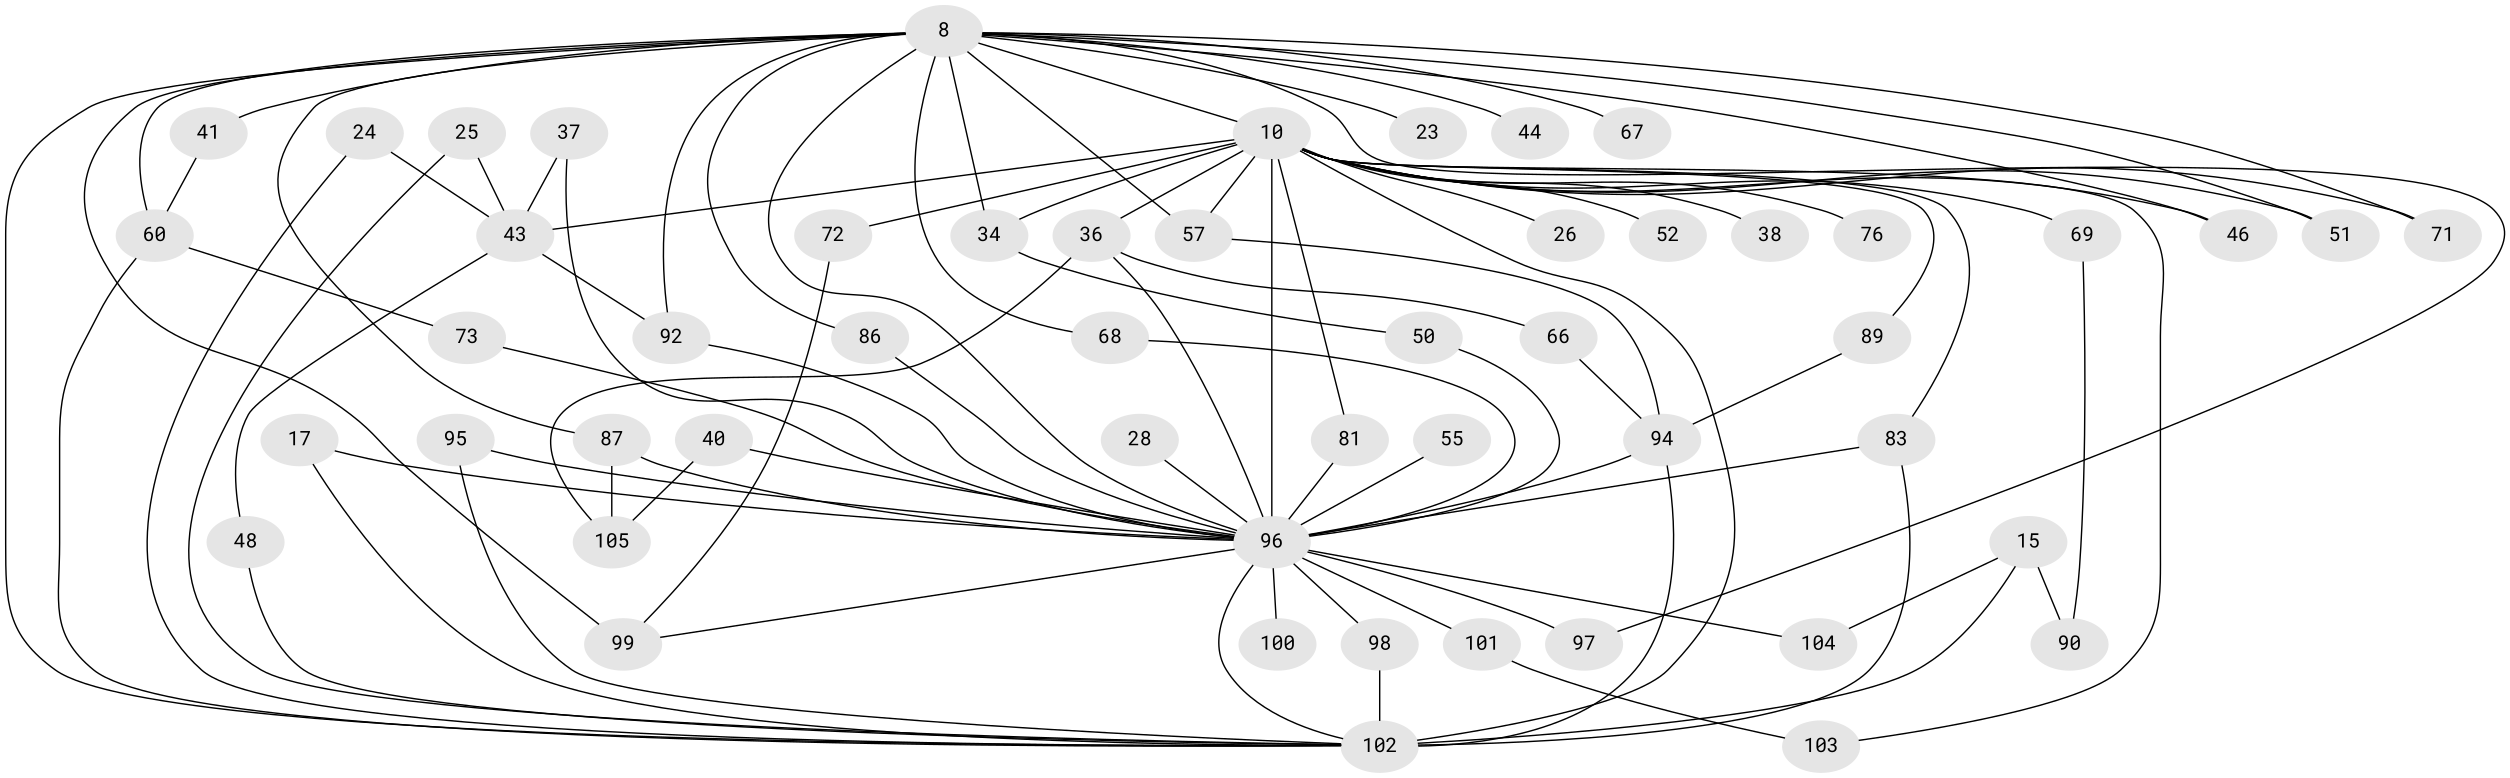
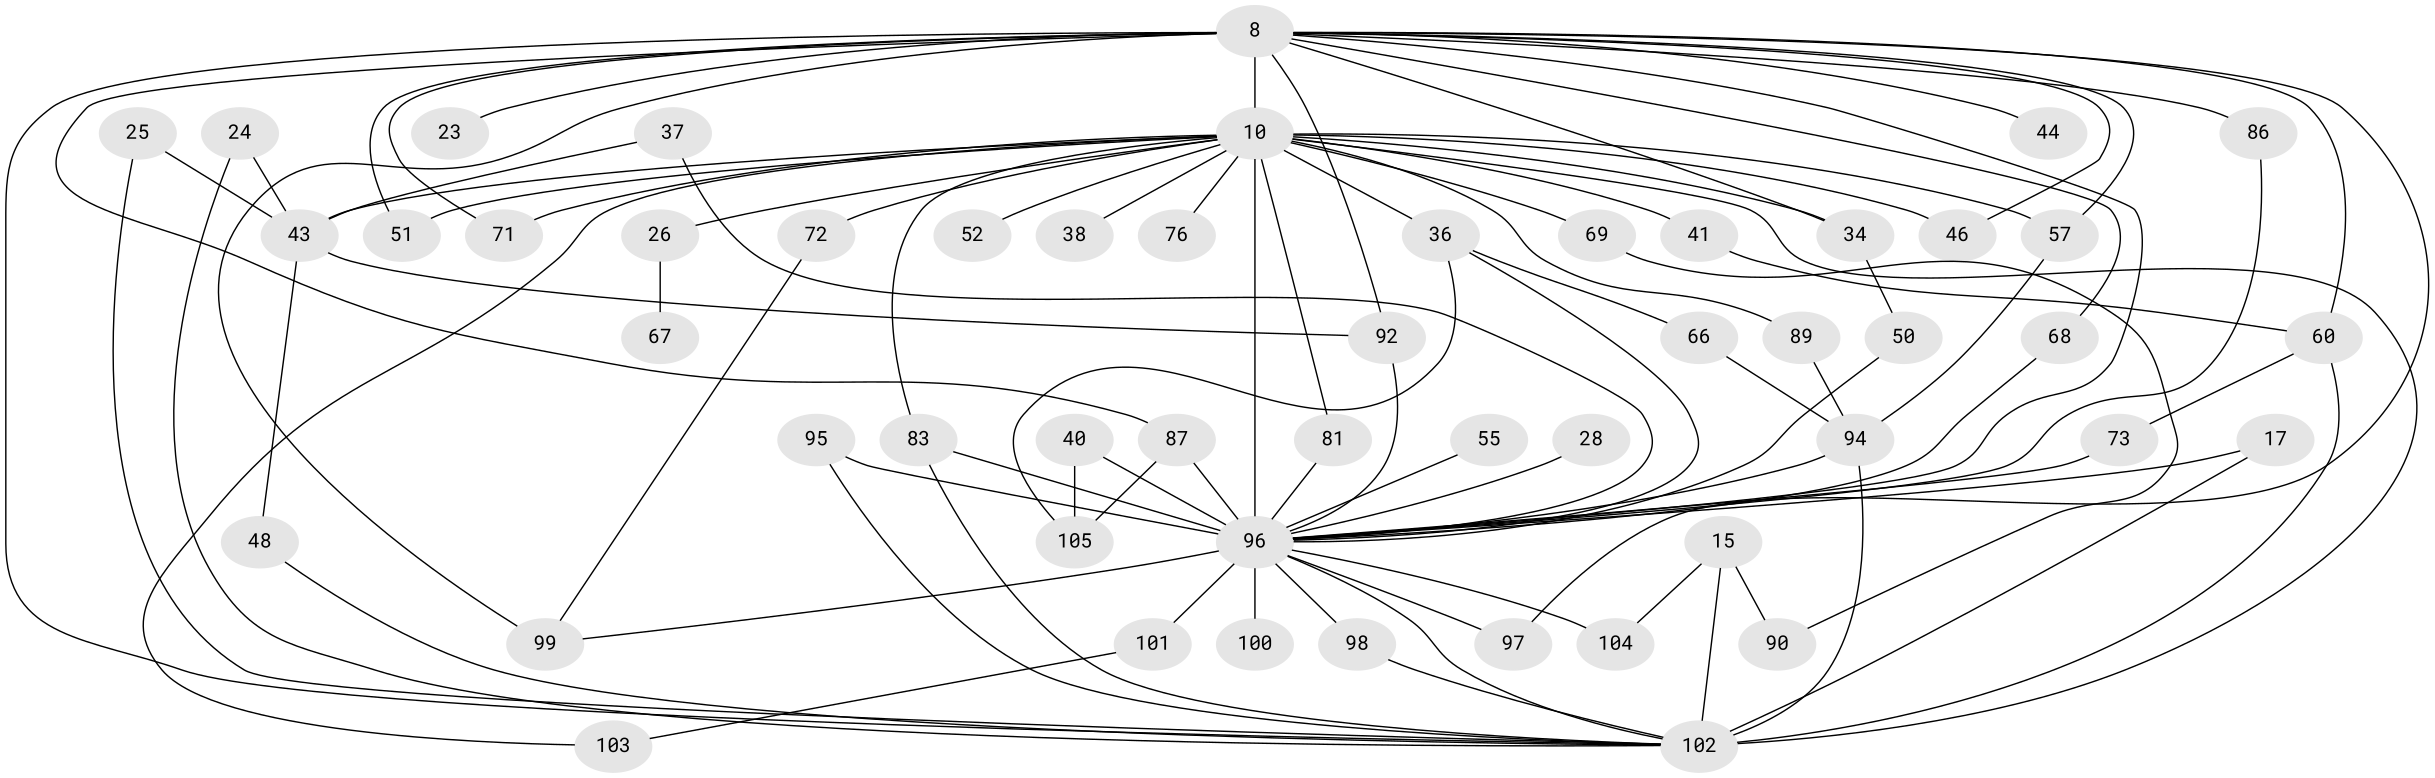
edge "8" -- "67": now "26" -- "67"
edge "8" -- "41": now "10" -- "41"
